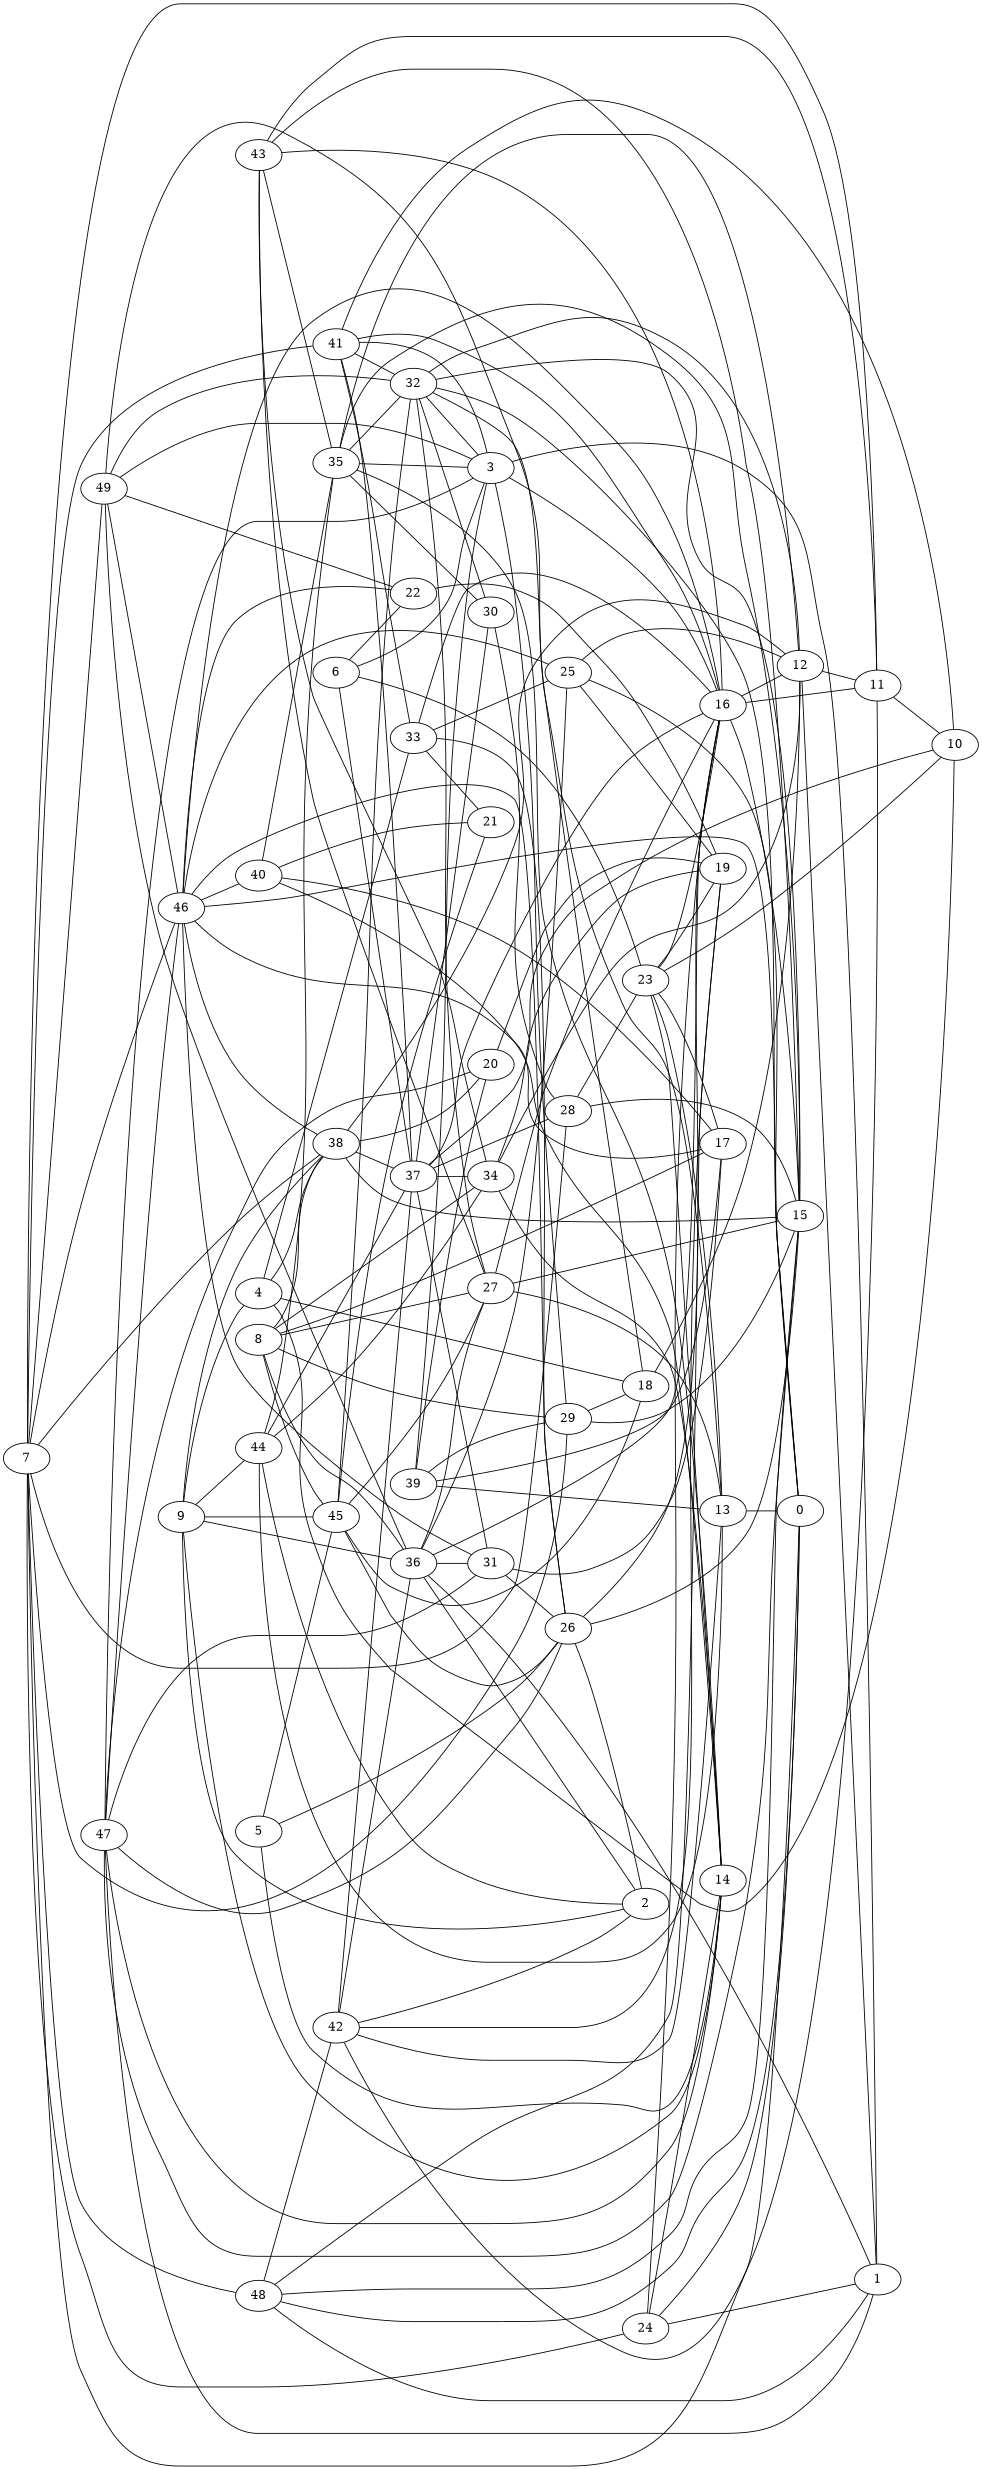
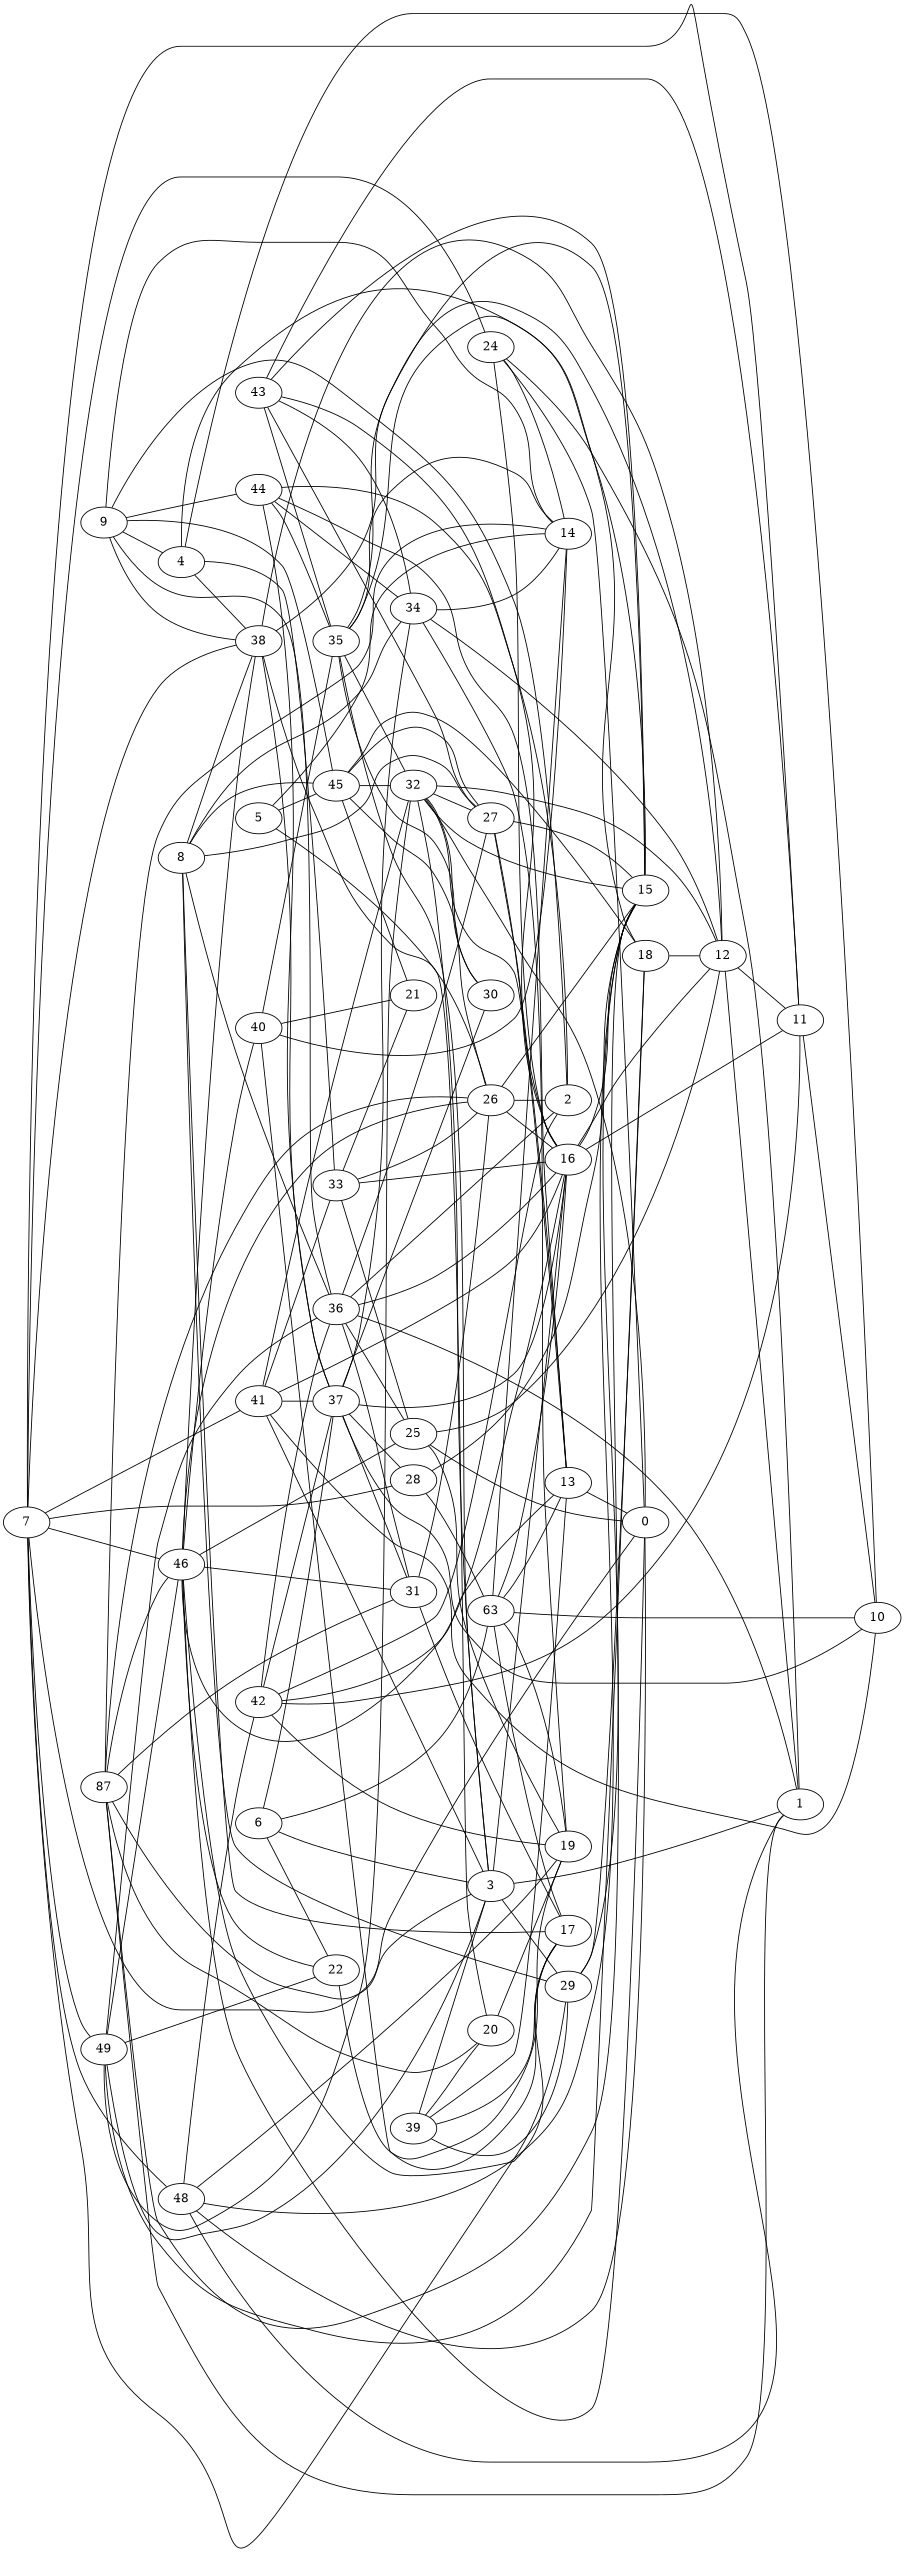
edge "30" -- "28": removed
node "23": label "23" -> "63"
node "47": label "47" -> "87"
